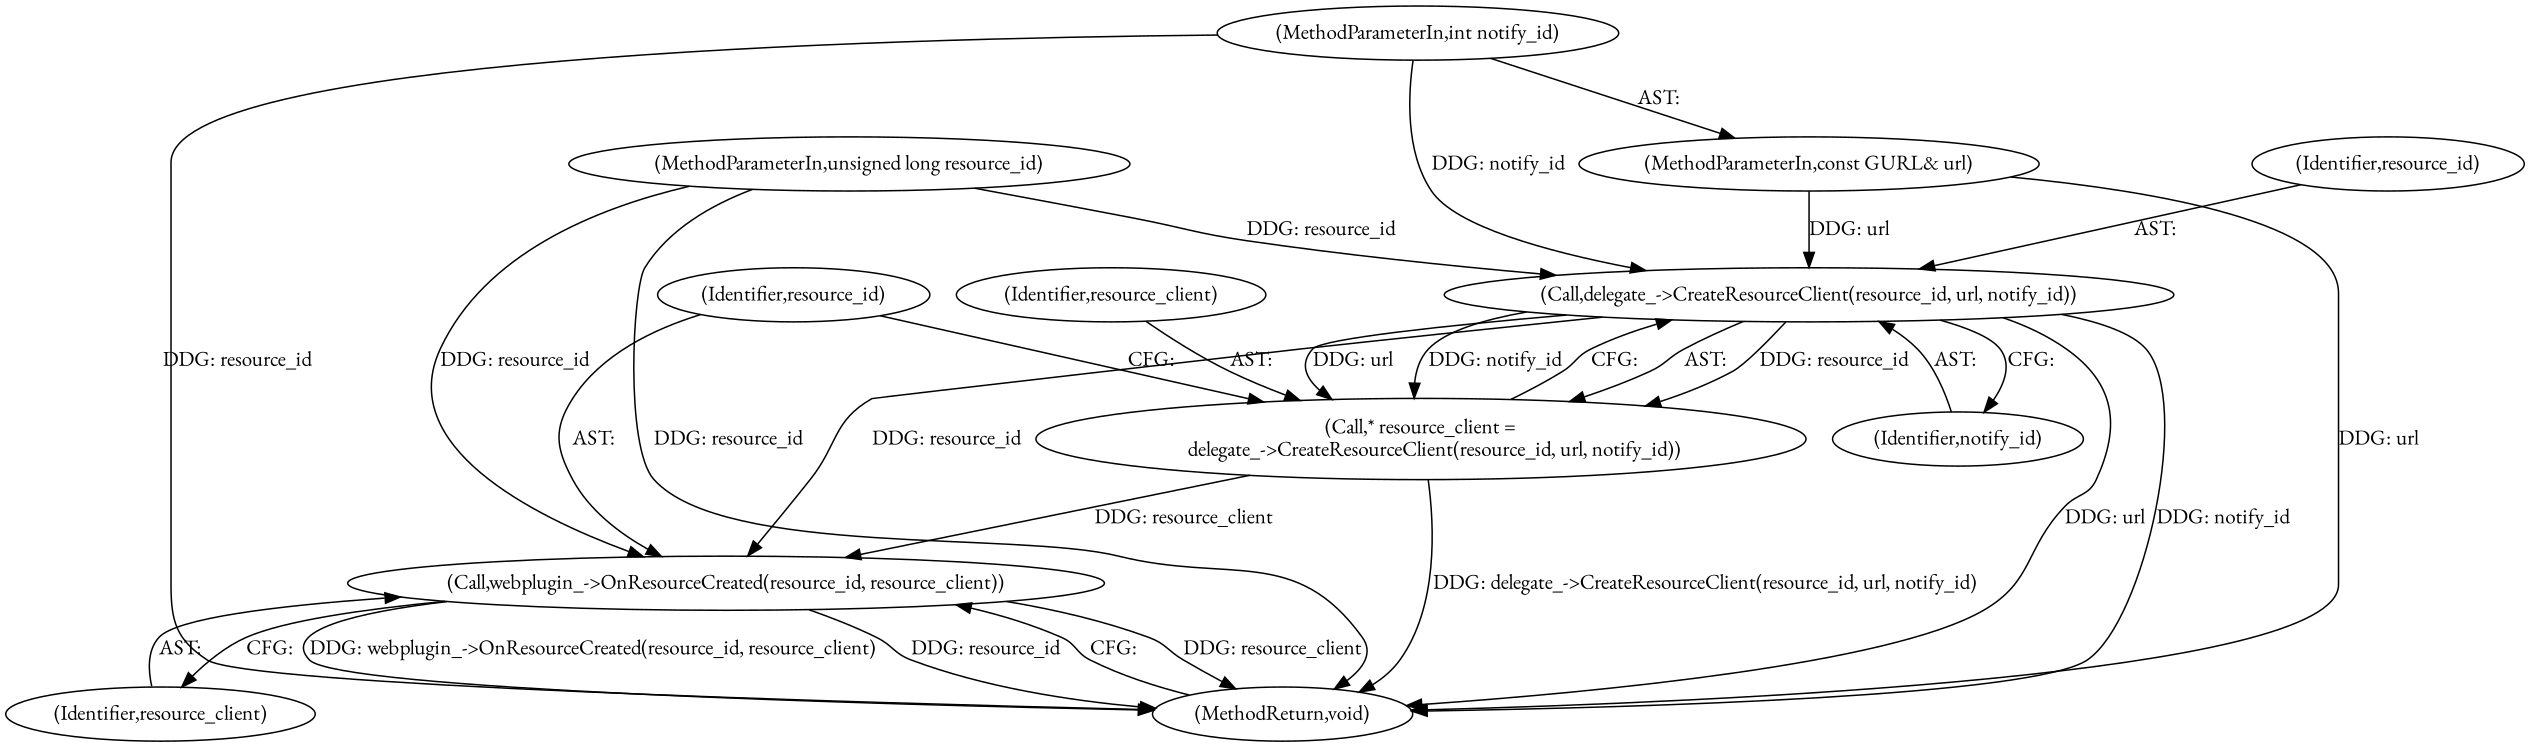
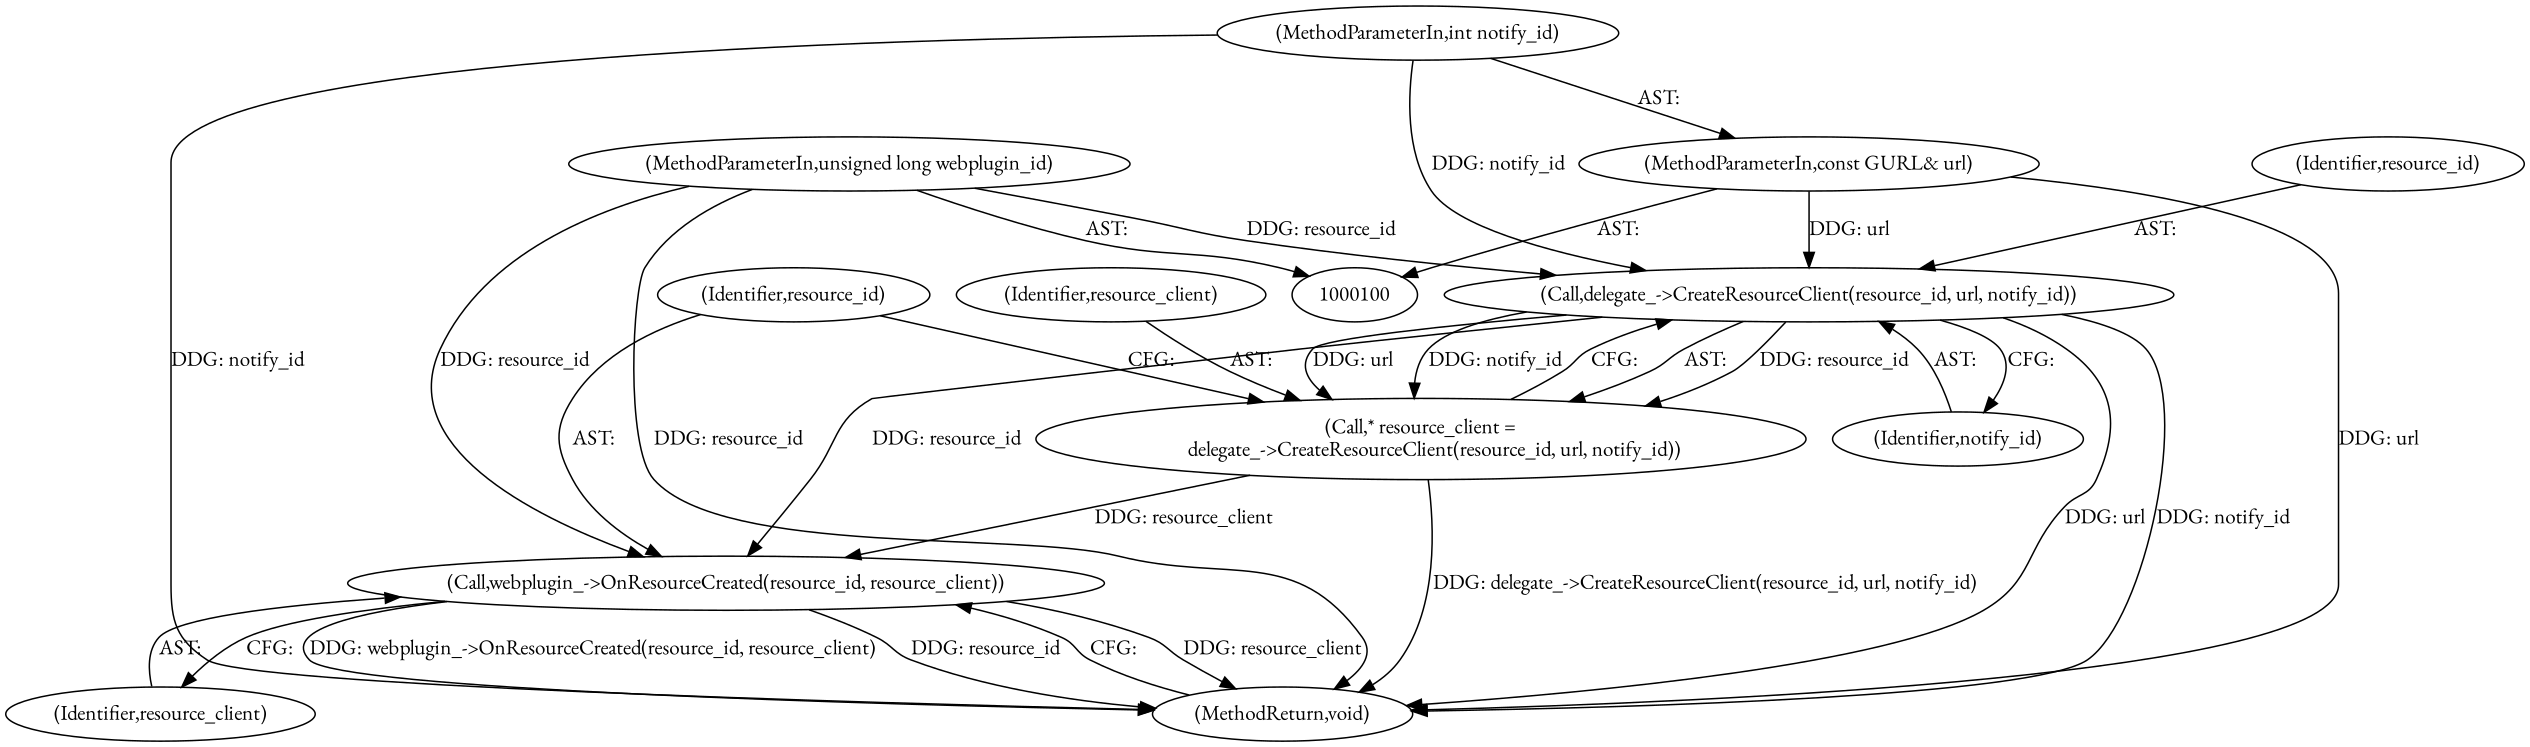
node "(MethodParameterIn,unsigned long resource_id)": label "(MethodParameterIn,unsigned long resource_id)" -> "(MethodParameterIn,unsigned long webplugin_id)"
node "1000100": added
edge "(MethodParameterIn,int notify_id)" -> "(MethodReturn,void)": label "DDG: resource_id" -> "DDG: notify_id"
